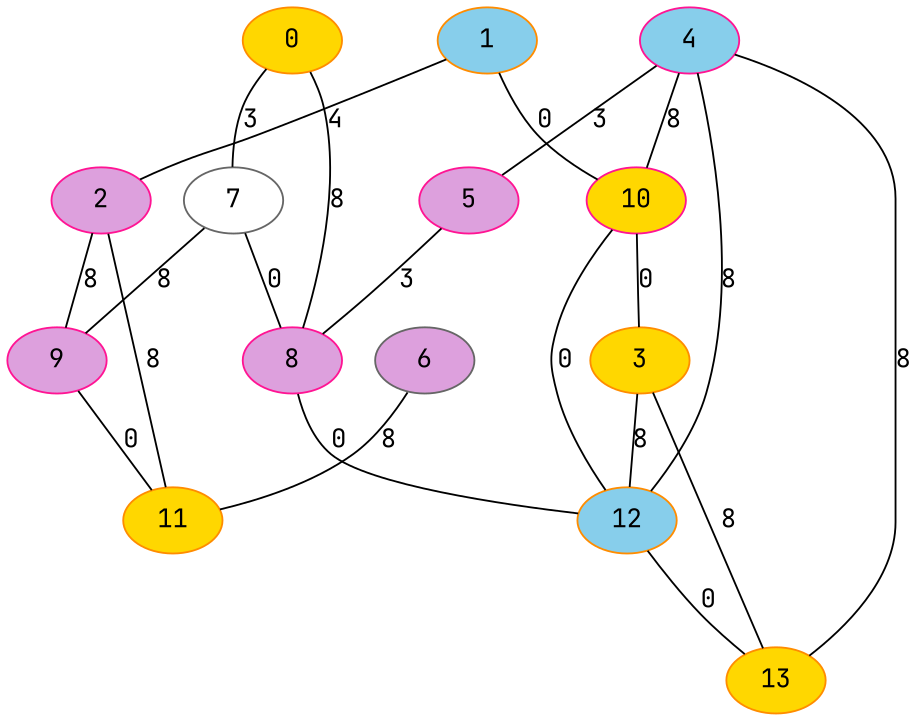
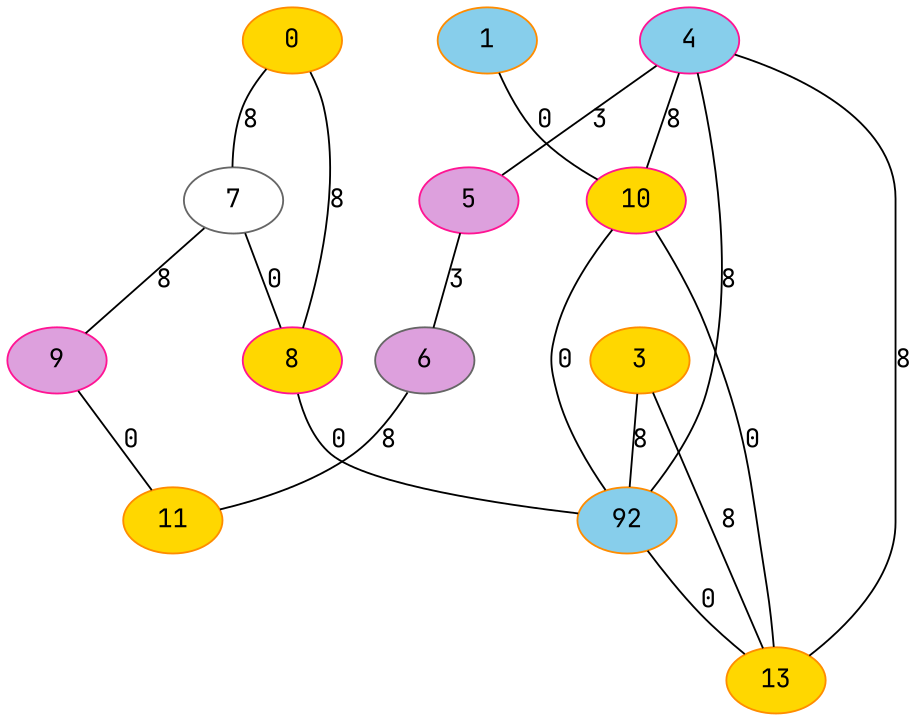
edge "0" -- "7": label "3" -> "8"
node "2": removed
edge "10" -- "3": now "10" -- "13"
edge "5" -- "8": now "5" -- "6"
node "8": fillcolor plum -> gold
node "12": label "12" -> "92"
